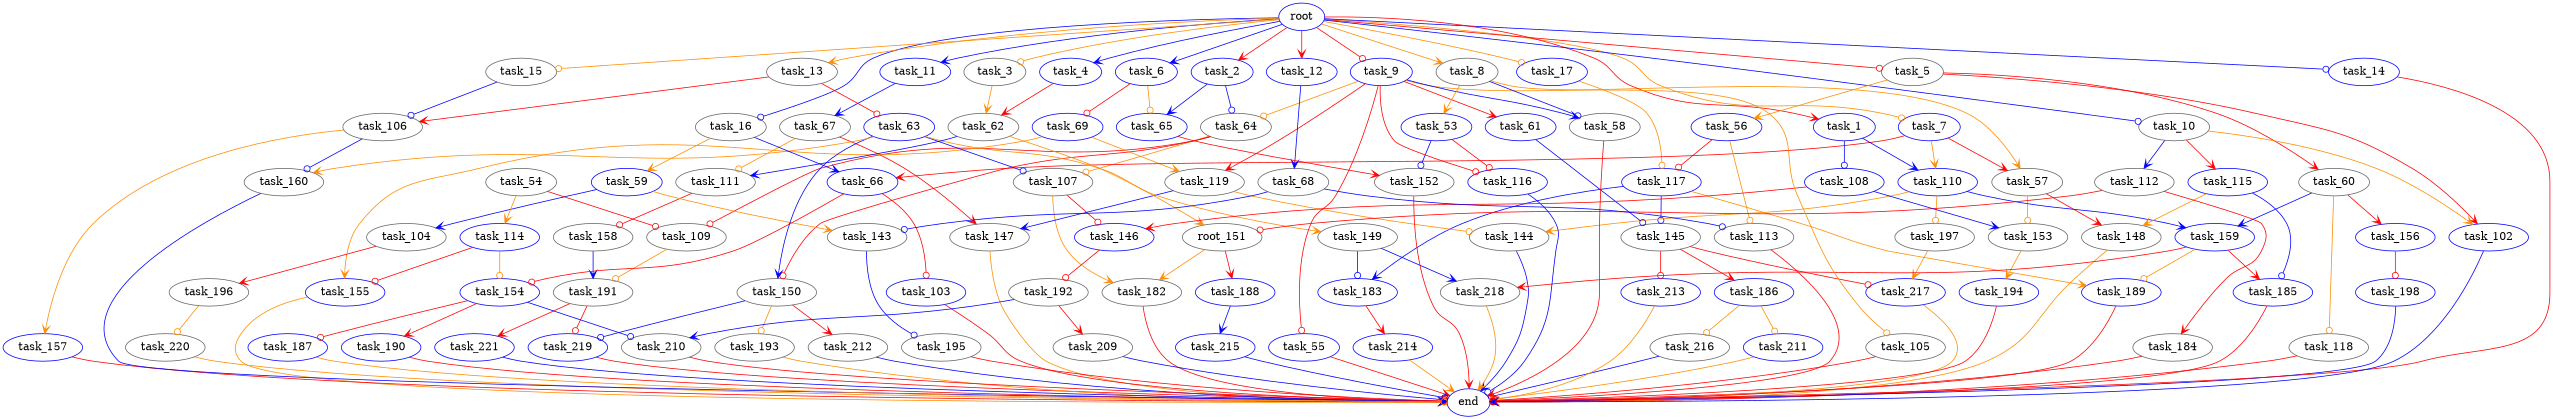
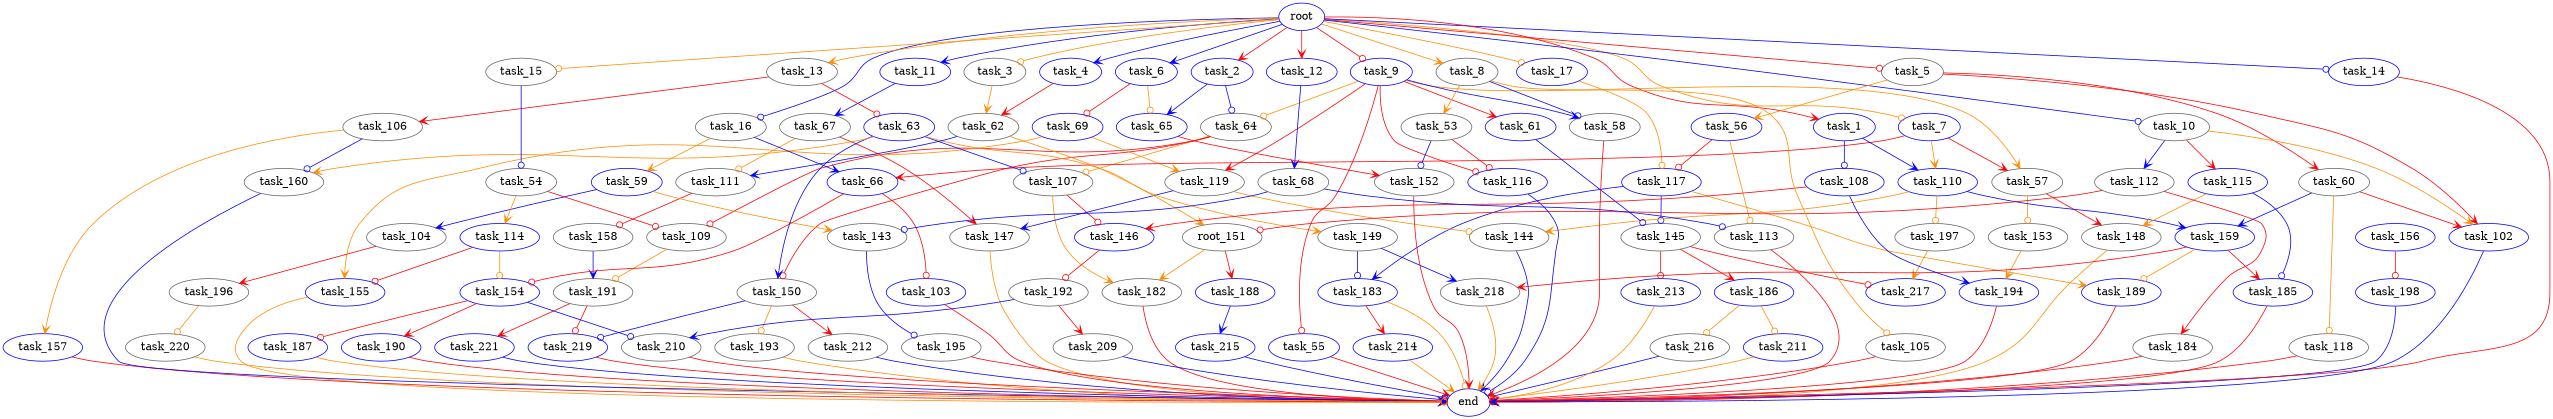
edge "task_15" -> "task_106": now "task_15" -> "task_54"
node "task_53": color blue -> gray40
edge "task_108" -> "task_153": now "task_108" -> "task_194"
edge "task_60" -> "task_156": now "task_60" -> "task_102"
edge "task_217" -> "end": now "task_183" -> "end"
